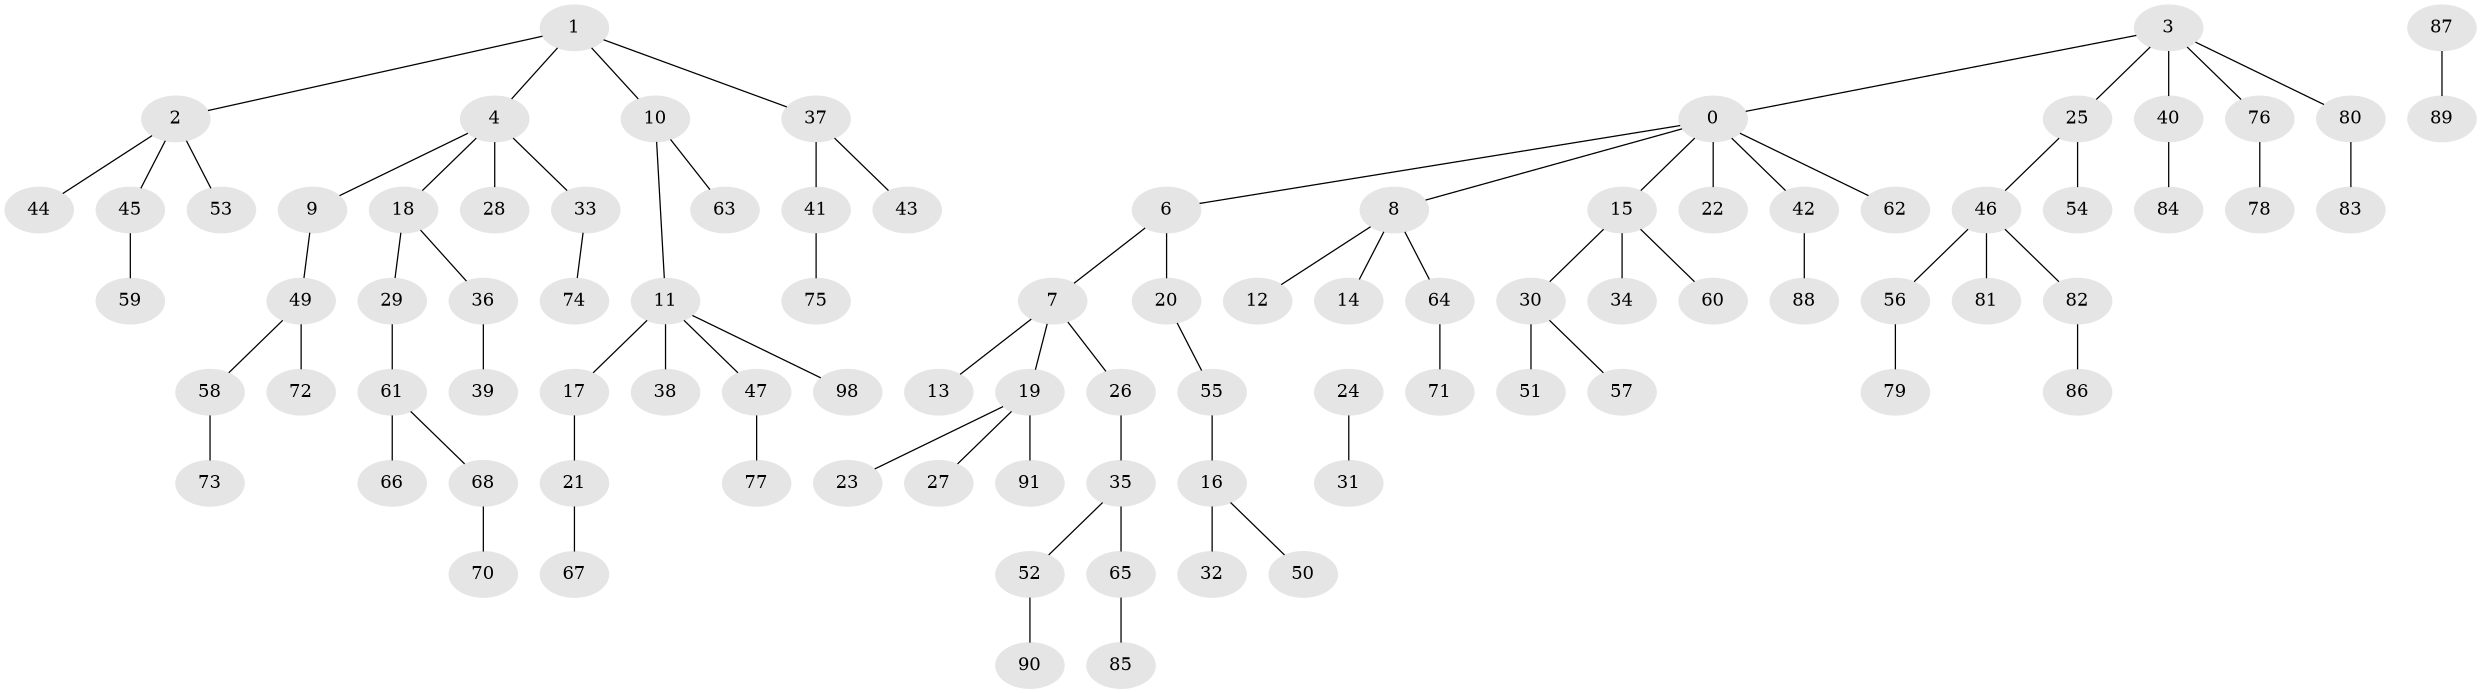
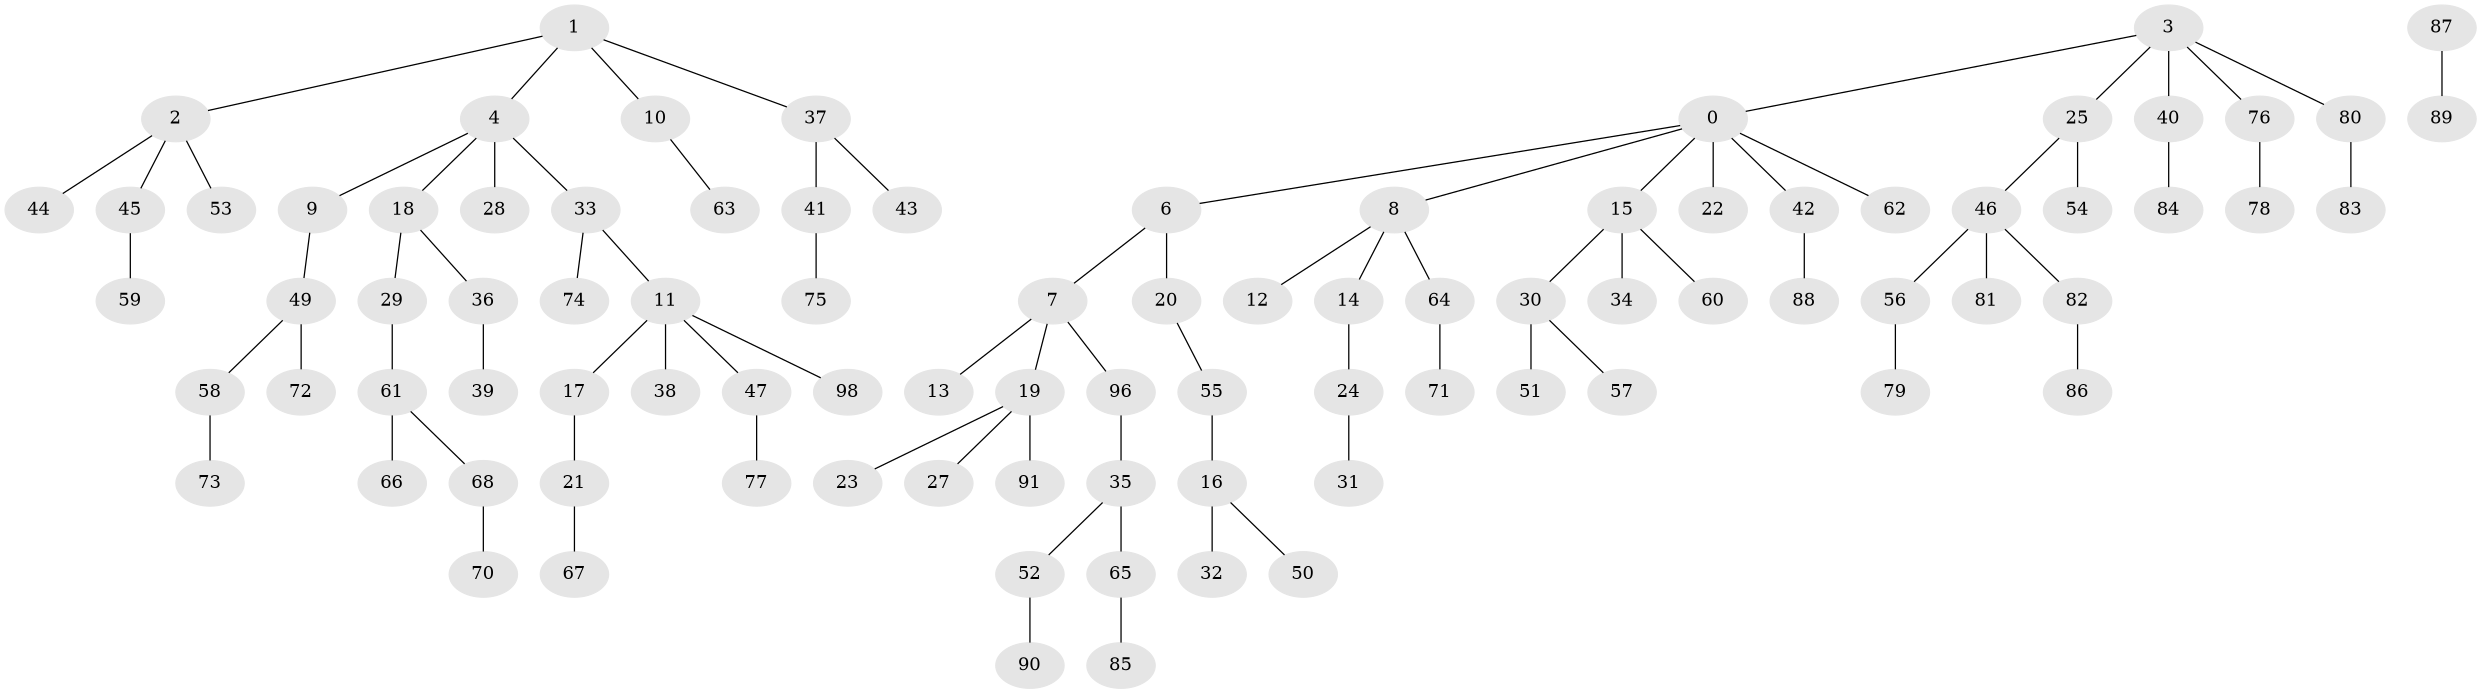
edge "10" -- "11": now "33" -- "11"
edge "14" -- "24": added
node "26": label "26" -> "96"
